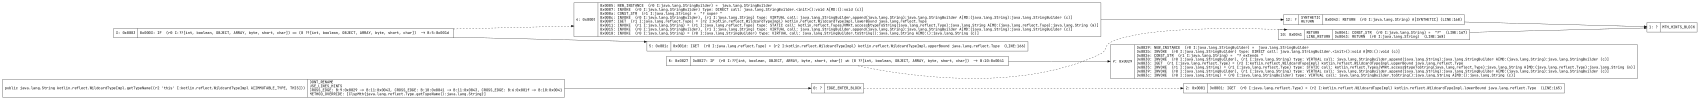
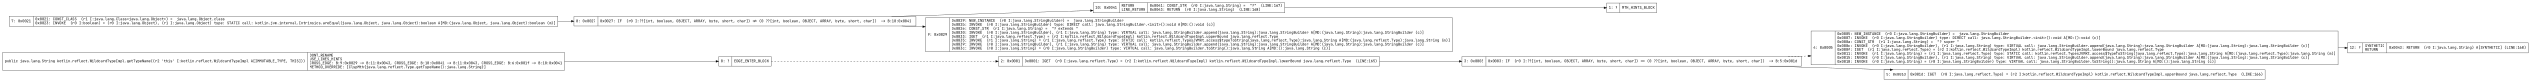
node "7: 0x0021": added
edge "12: ?" -> "1: ?": removed
edge "2: 0x0001" -> "3: 0x0003": added
edge "8: 0x0027" -> "10: 0x0041": style dashed -> solid
